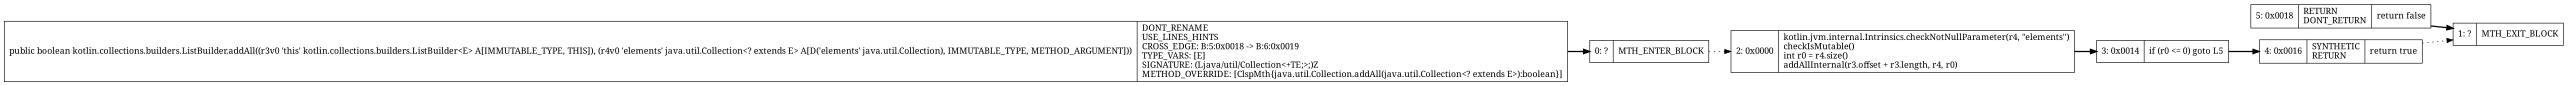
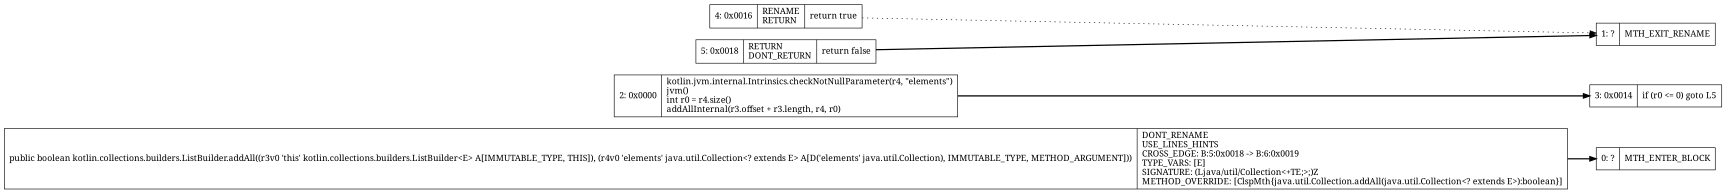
node "1: ?": text "MTH_EXIT_BLOCK" -> "MTH_EXIT_RENAME"
node "2: 0x0000": text "checkIsMutable()" -> "jvm()"
node "4: 0x0016": text "SYNTHETIC" -> "RENAME"
edge "0: ?" -> "2: 0x0000": removed
edge "3: 0x0014" -> "4: 0x0016": removed
